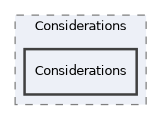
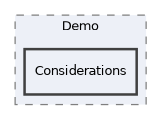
cluster "Considerations": label "Considerations" -> "Demo"
